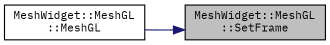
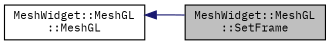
edge "MeshWidget::MeshGL ::MeshGL" -> "MeshWidget::MeshGL ::SetFrame": reversed
